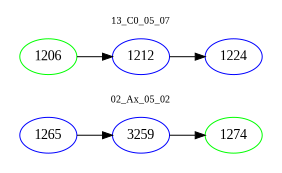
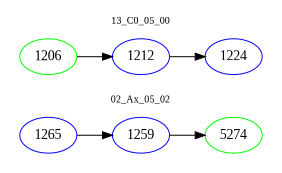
cluster "13_C0_05_07": label "13_C0_05_07" -> "13_C0_05_00"
node "3259": label "3259" -> "1259"
node "1274": label "1274" -> "5274"
